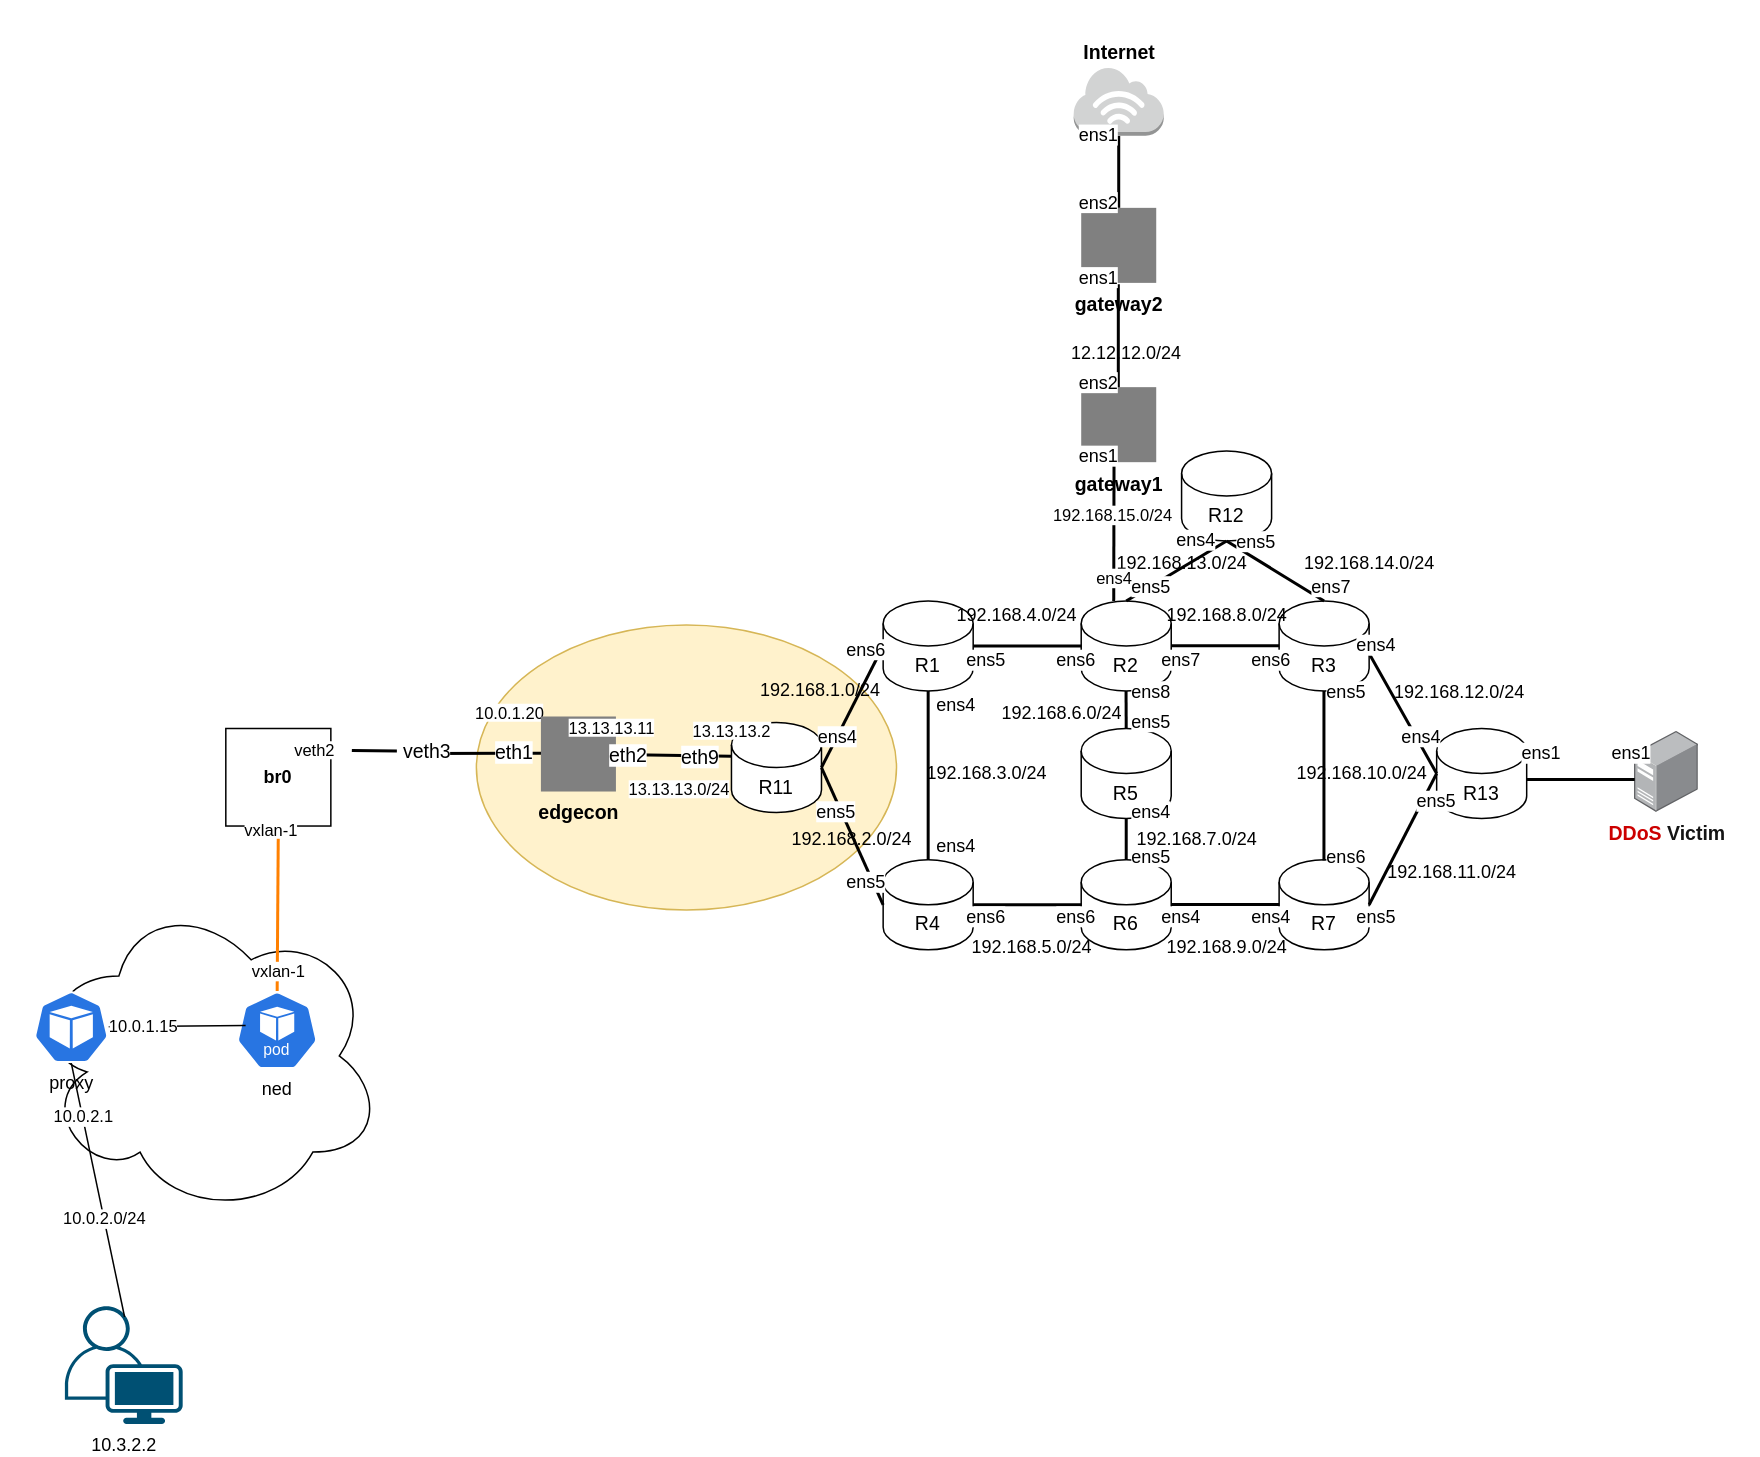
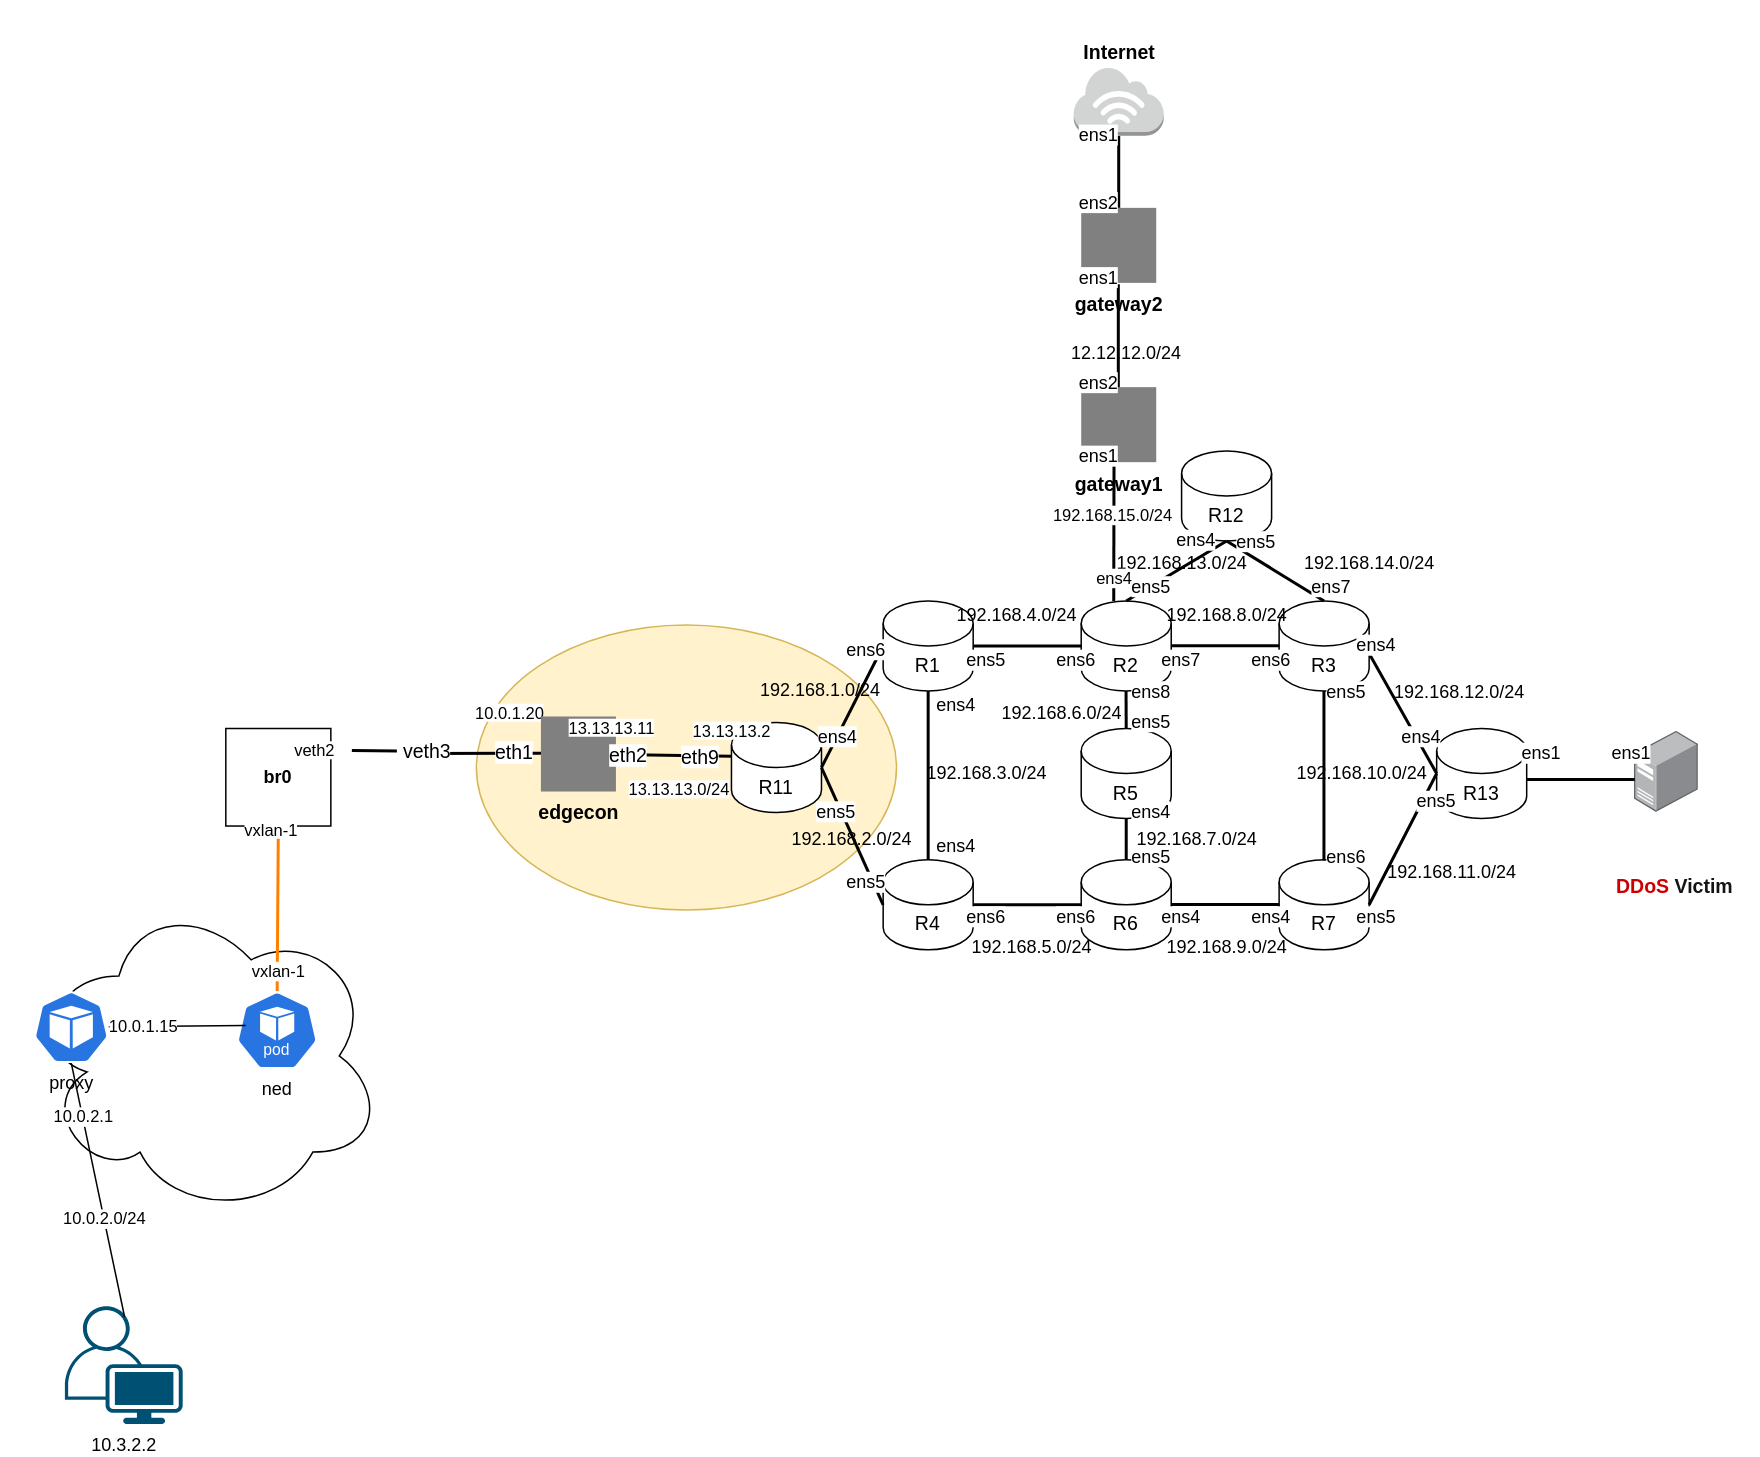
node "DDoS Victim": moved (1666, 842) -> (1674, 895)
